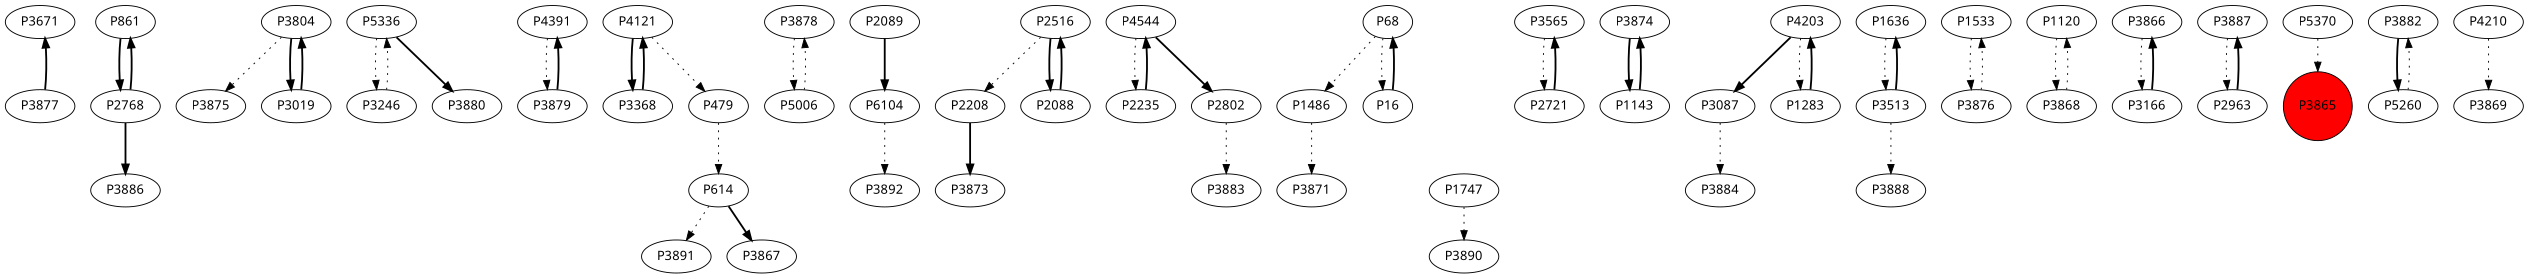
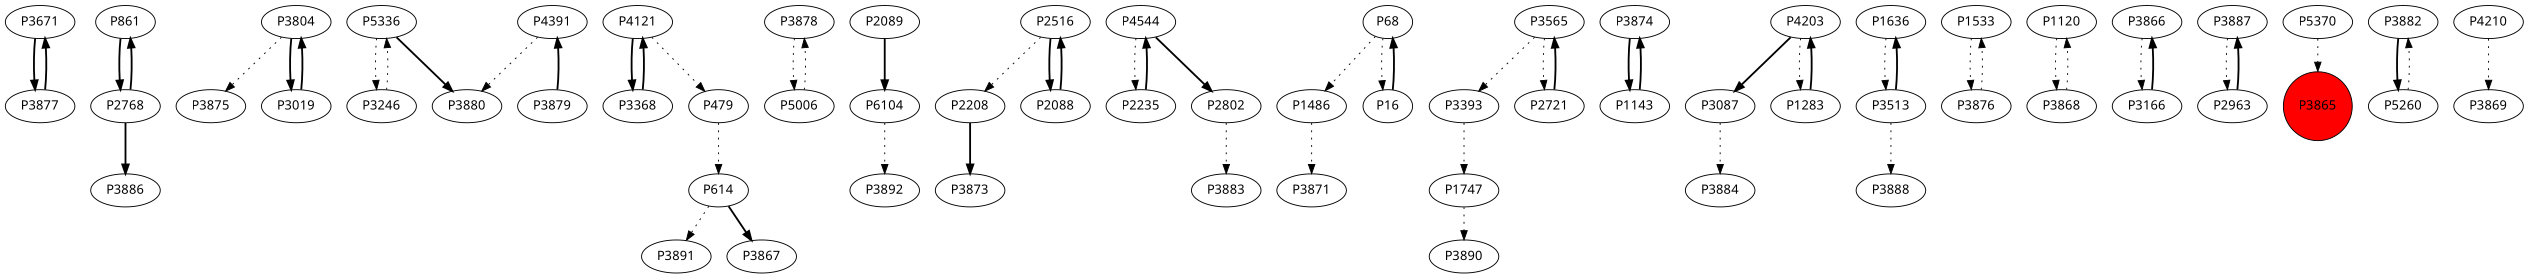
edge "P3671" -> "P3877": added
edge "P4391" -> "P3879": now "P4391" -> "P3880"
node "P3393": added
